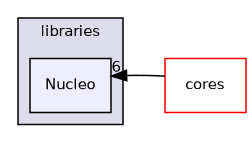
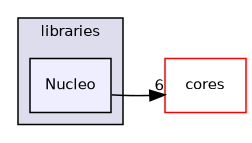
edge "cores" -> "Nucleo": reversed
